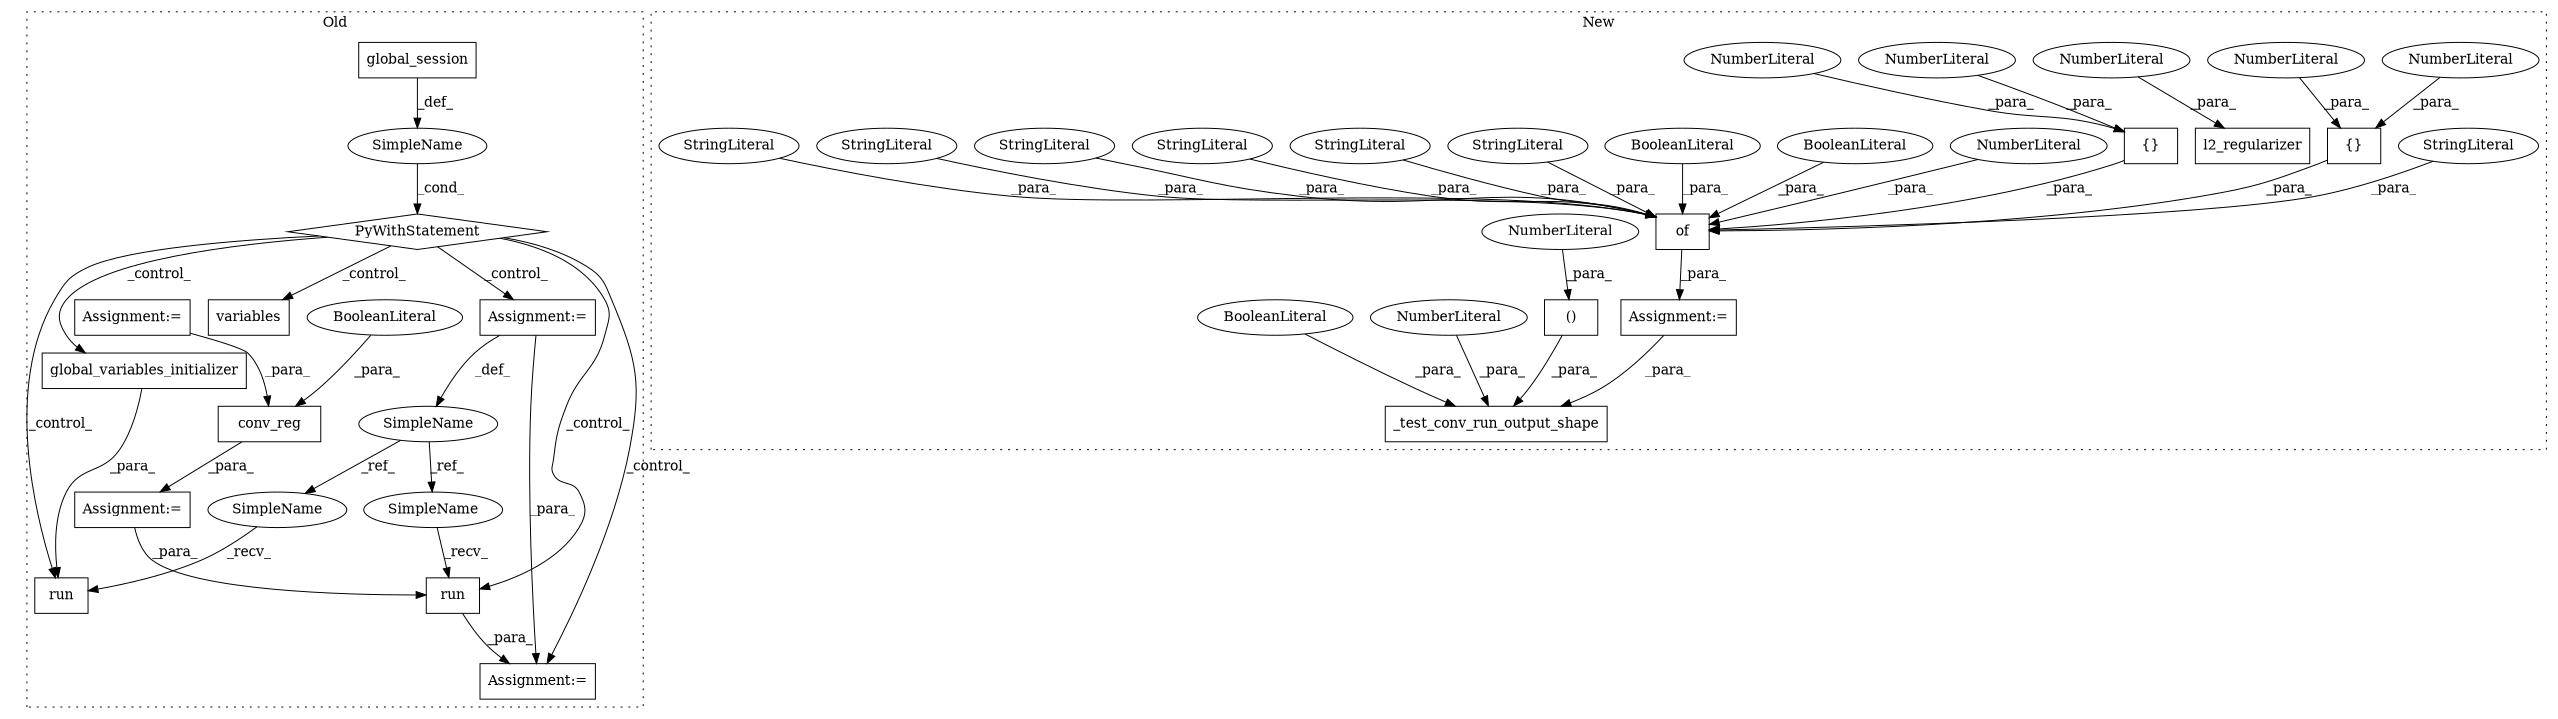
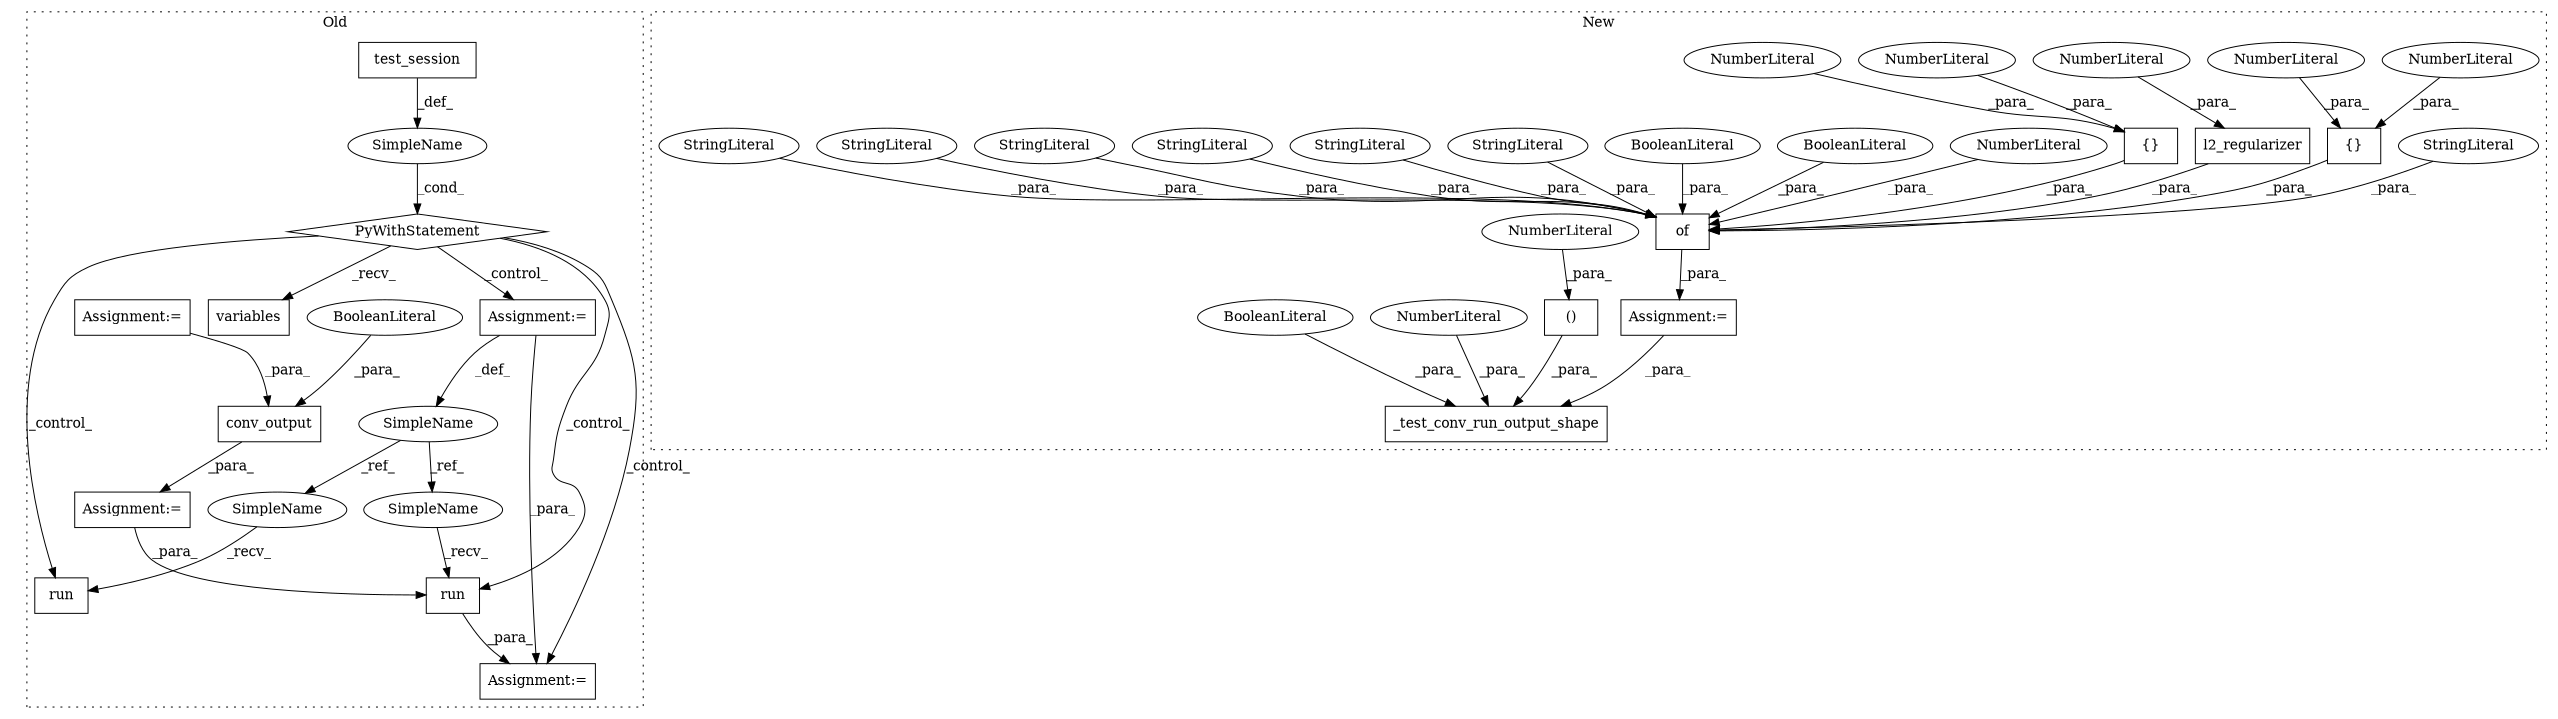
node "global_session": label "global_session" -> "test_session"
edge "l2_regularizer" -> "of": added, label "_para_"
edge "PyWithStatement" -> "variables": label "_control_" -> "_recv_"
node "global_variables_initializer": removed
node "conv_reg": label "conv_reg" -> "conv_output"
